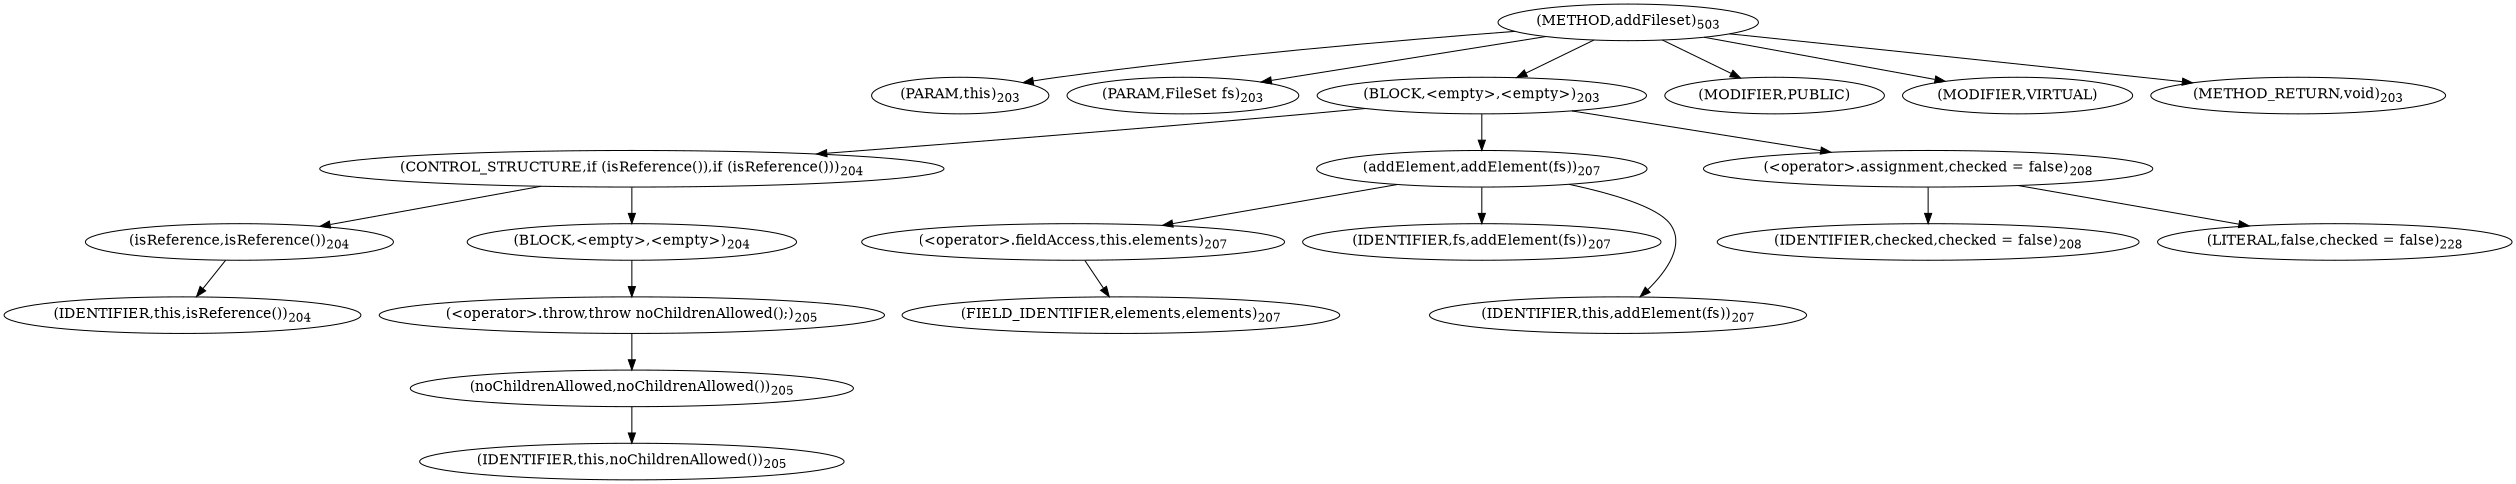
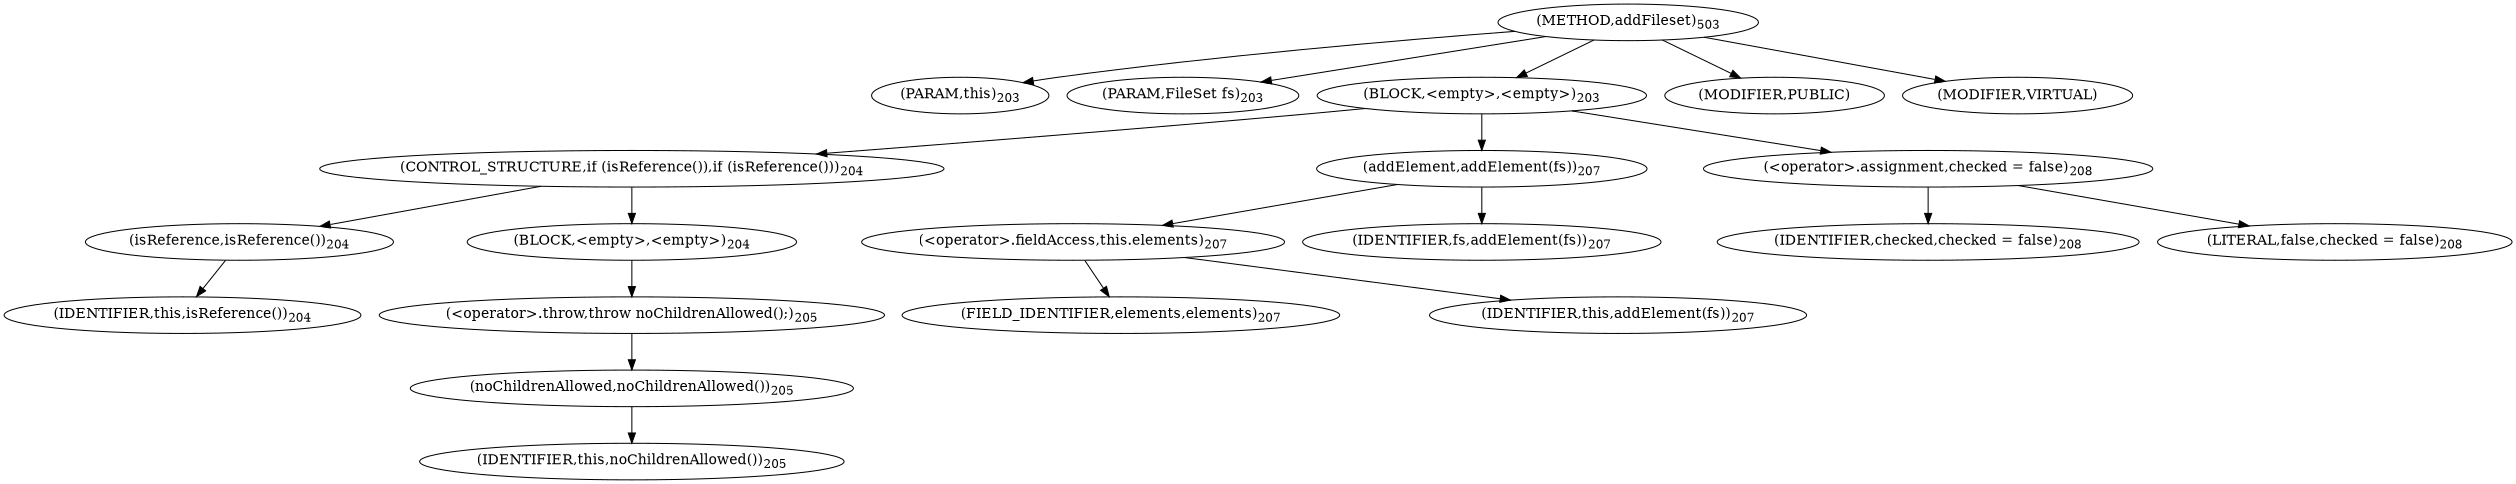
node "(METHOD_RETURN,void)": removed
edge "(addElement,addElement(fs))" -> "(IDENTIFIER,this,addElement(fs))": now "(<operator>.fieldAccess,this.elements)" -> "(IDENTIFIER,this,addElement(fs))"
node "(LITERAL,false,checked = false)": text "228" -> "208"
